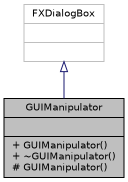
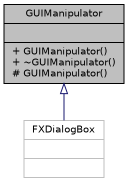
edge "GUIManipulator" -> "FXDialogBox": reversed
